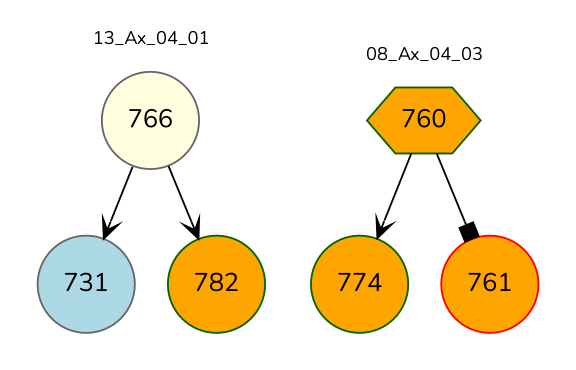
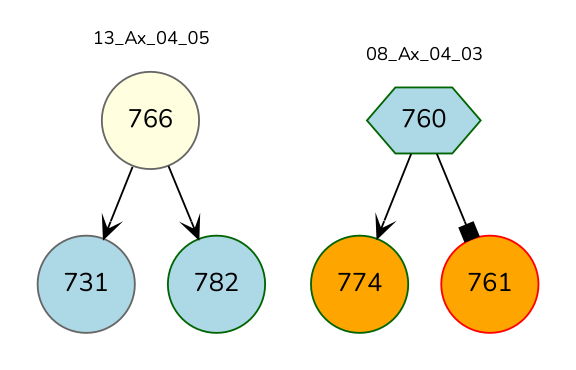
cluster "13_Ax_04_01": label "13_Ax_04_01" -> "13_Ax_04_05"
node "760": fillcolor orange -> lightblue
node "782": fillcolor orange -> lightblue
